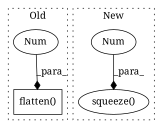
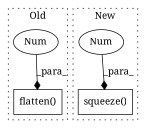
node "squeeze()": shape ellipse -> box
